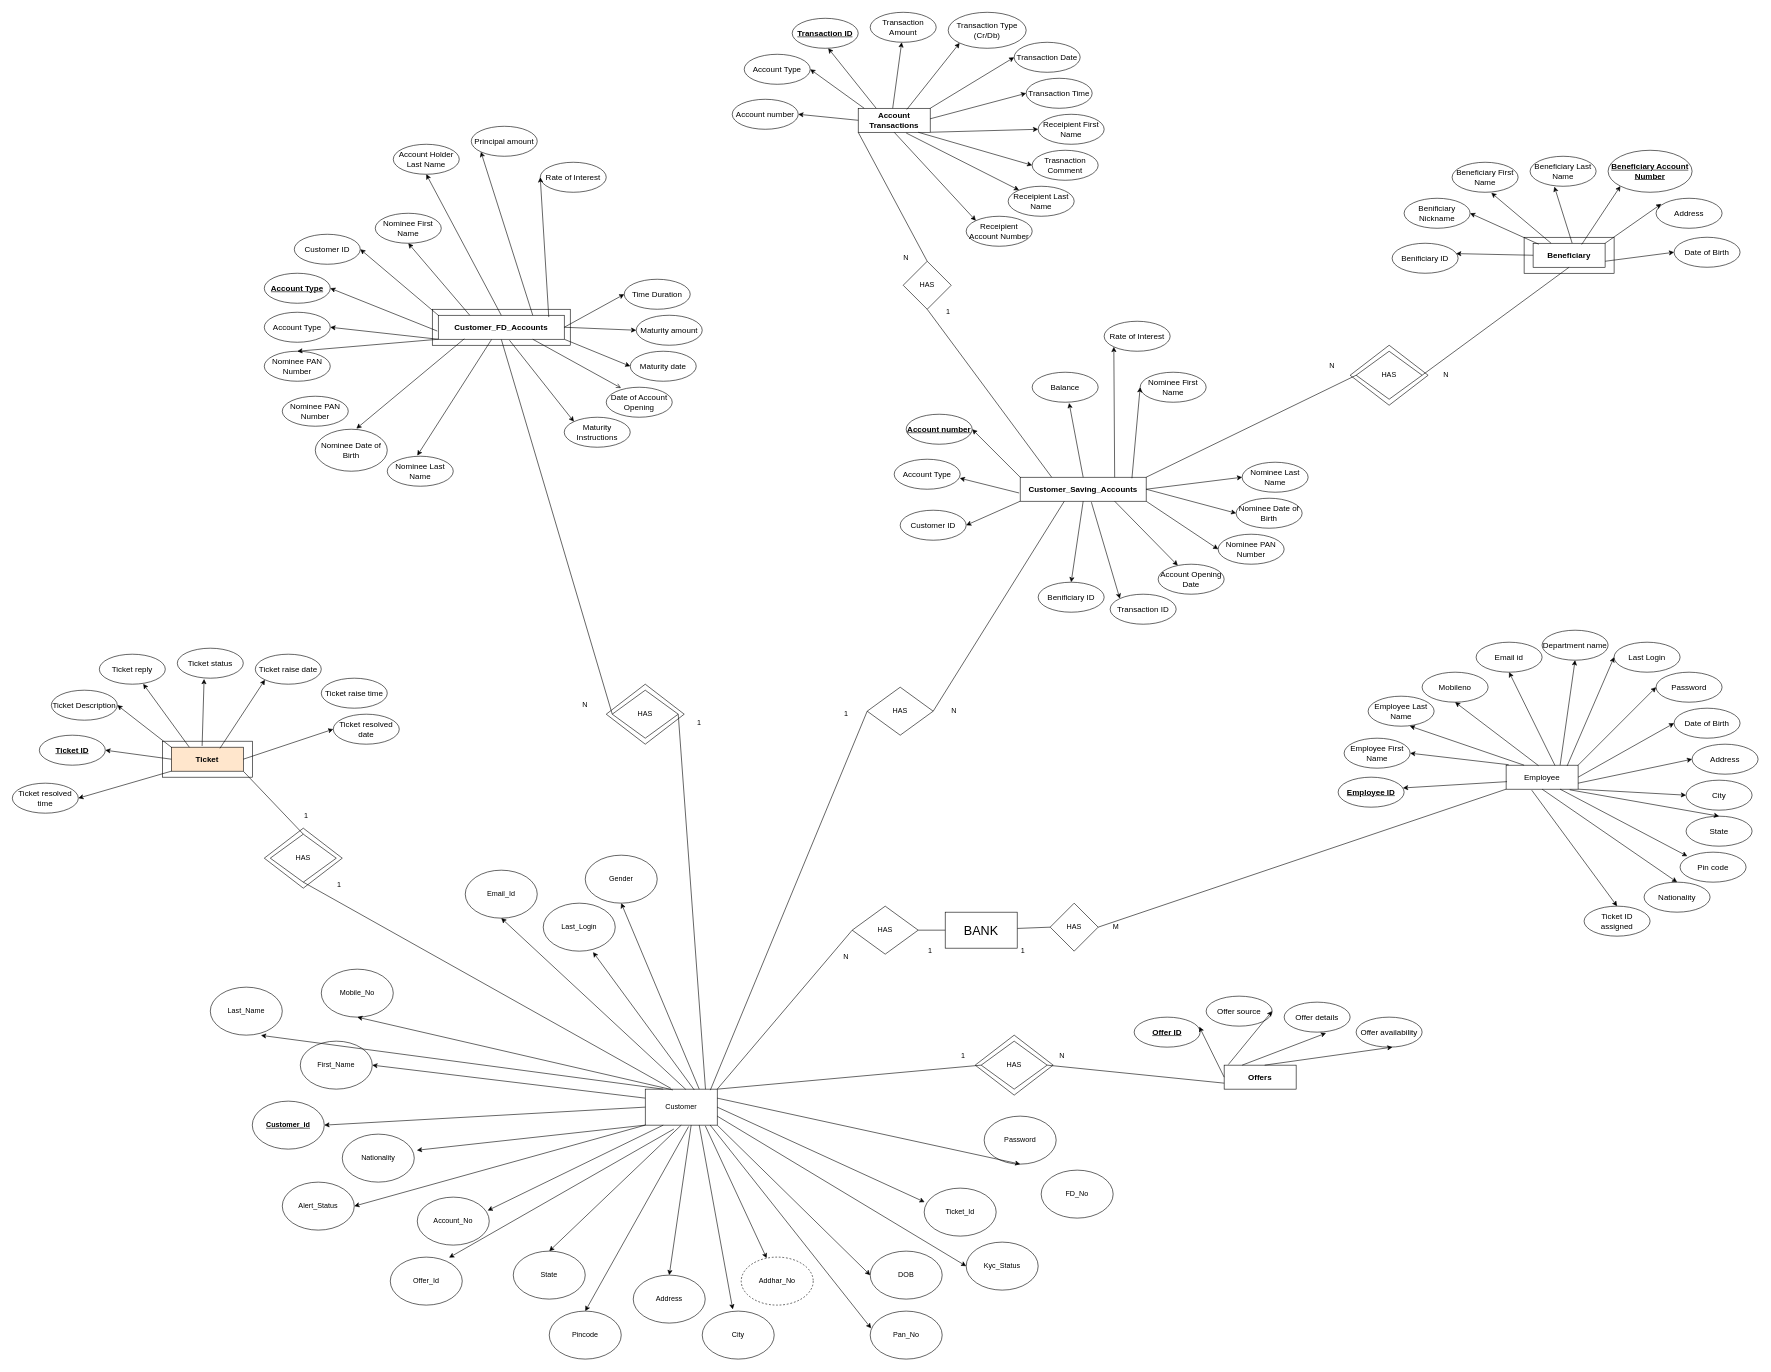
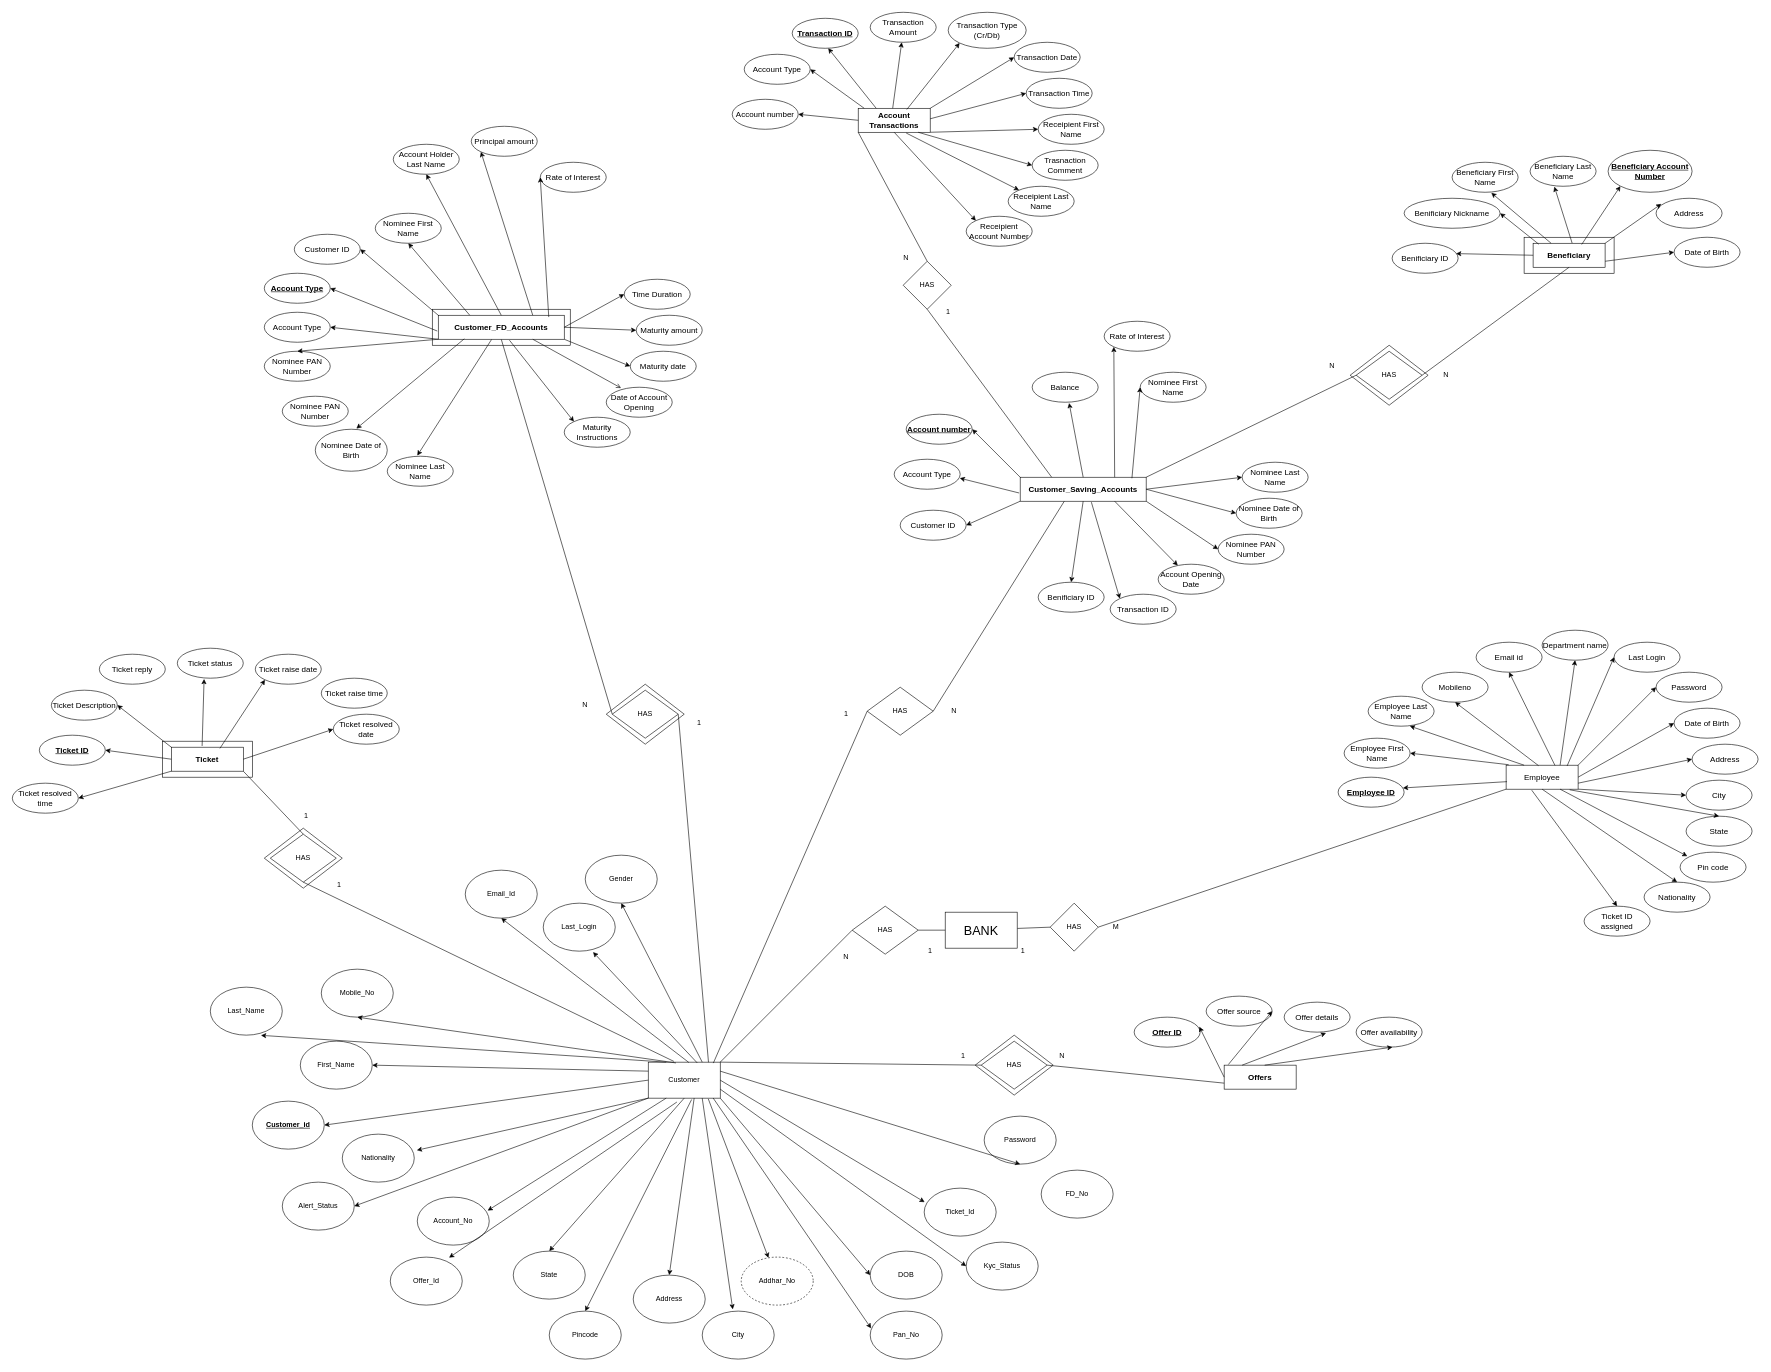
node "Benificiary Nickname": size 66x30 -> 96x30
edge "Ticket" -> "Ticket reply": removed
node "Ticket": fillcolor #ffe6cc -> #ffffff
node "Customer": moved (681, 1107) -> (684, 1080)
